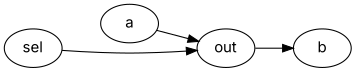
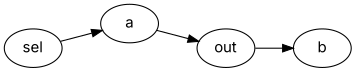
edge "sel" -> "out": now "sel" -> "a"
